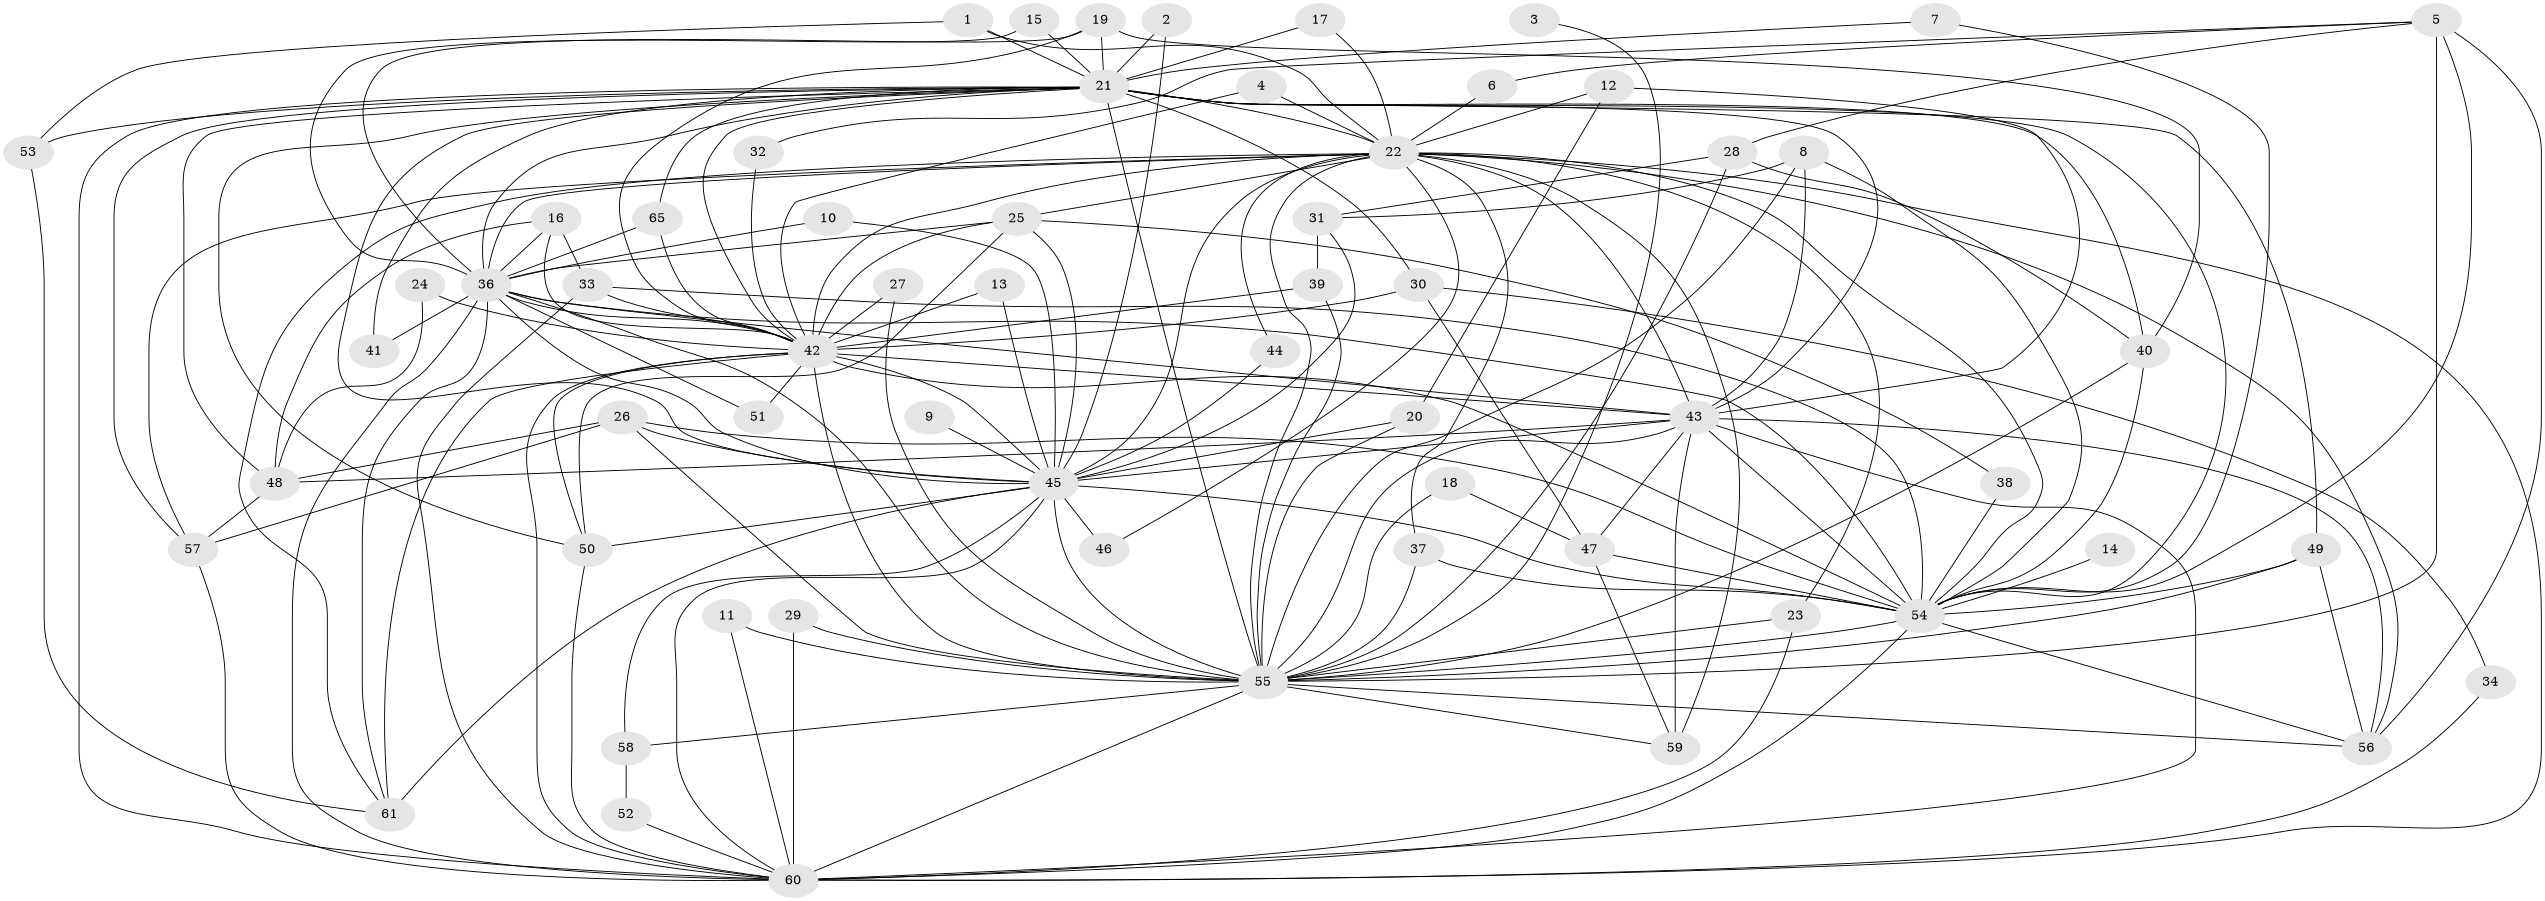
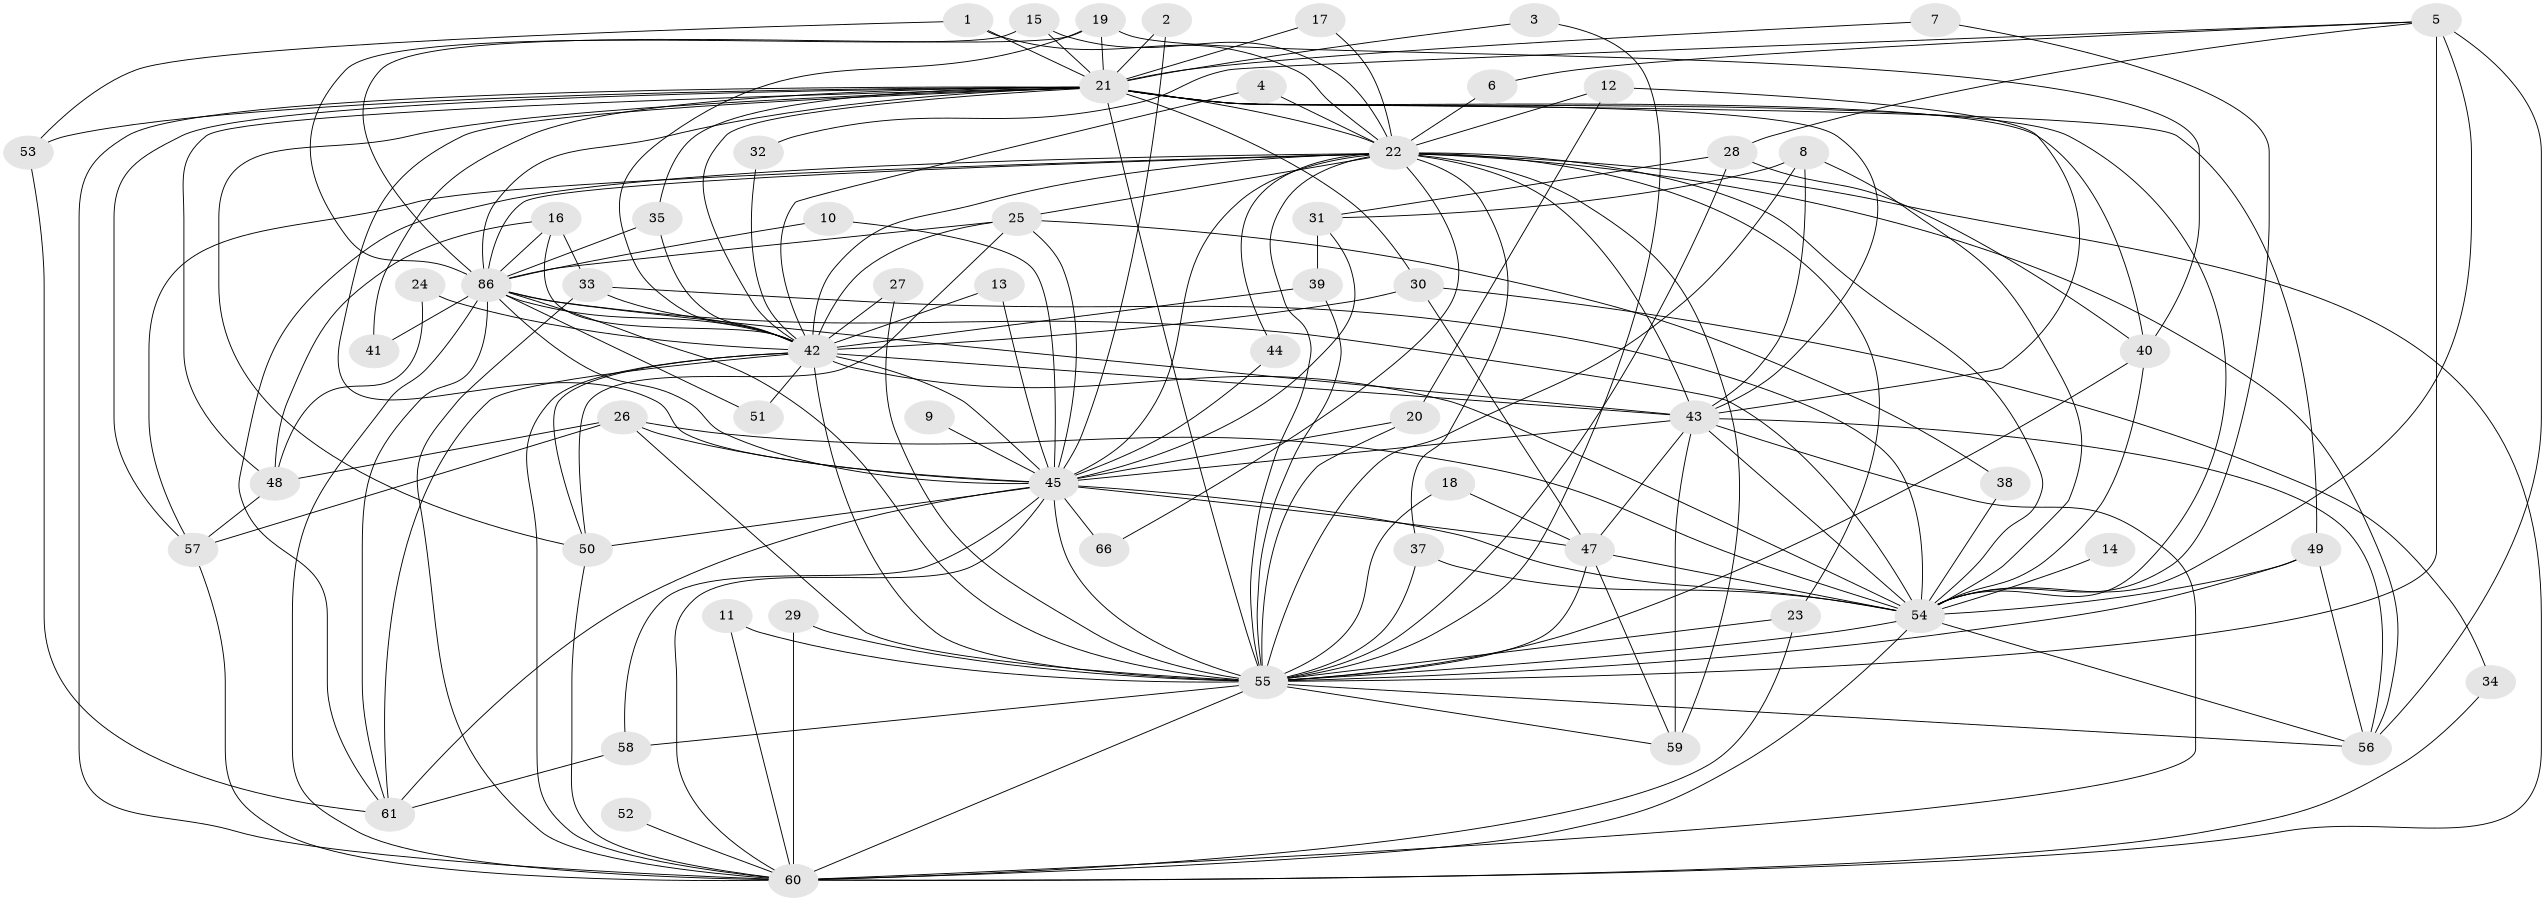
edge "15" -- "22": added
edge "3" -- "21": added
node "65": label "65" -> "35"
node "36": label "36" -> "86"
edge "43" -- "55": now "47" -- "55"
edge "43" -- "48": removed
edge "45" -- "47": added
node "46": label "46" -> "66"
edge "58" -- "52": now "58" -- "61"
